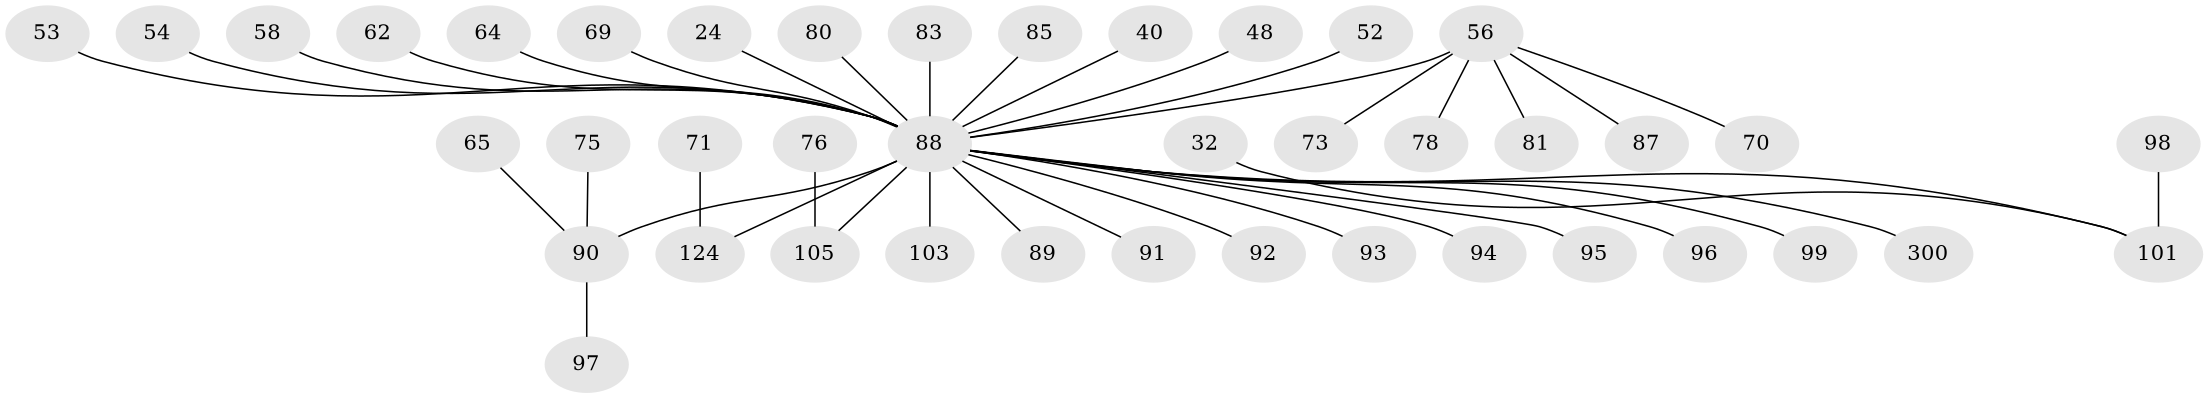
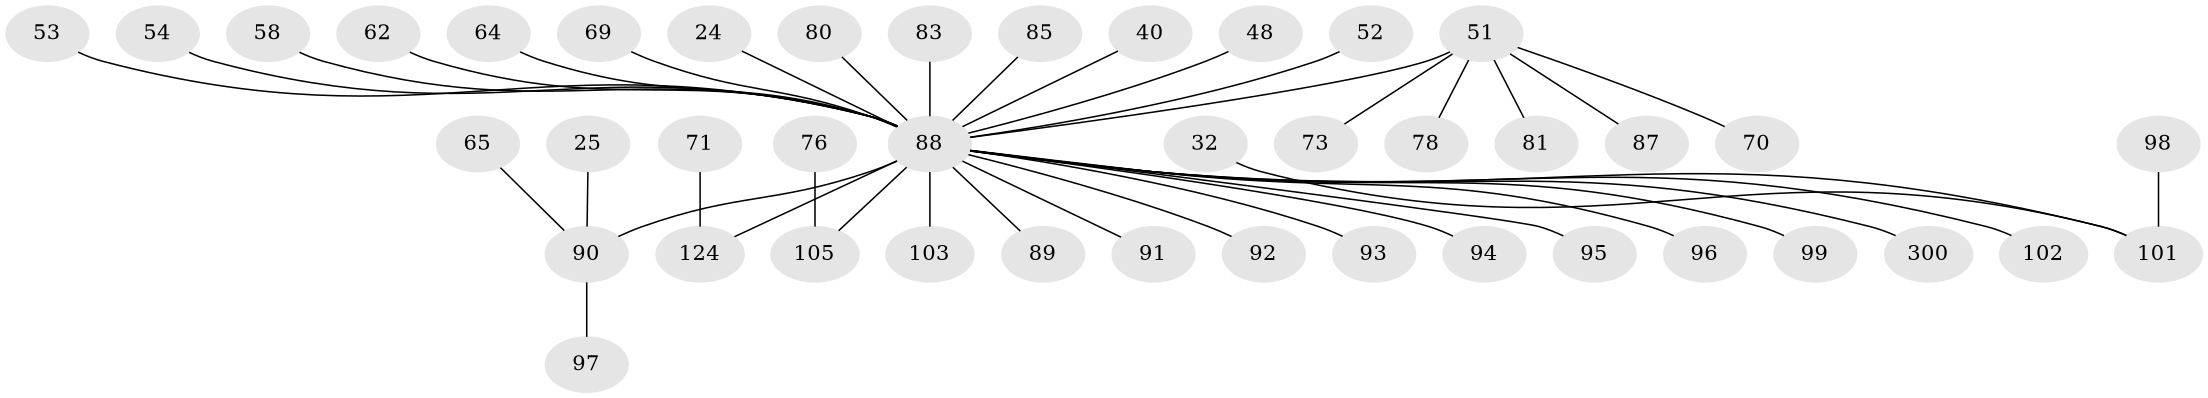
node "56": label "56" -> "51"
node "75": label "75" -> "25"
node "102": added
